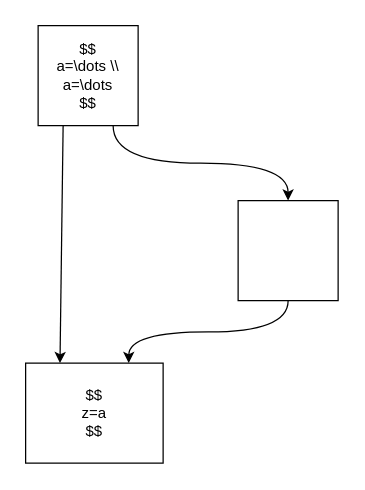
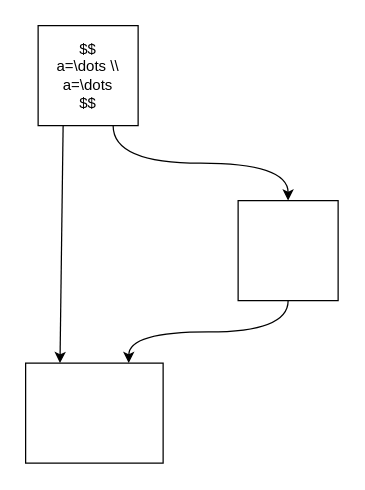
node "$$ z=a $$": removed
